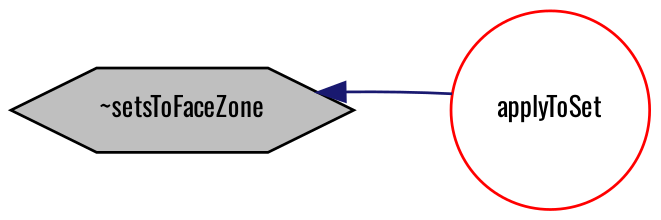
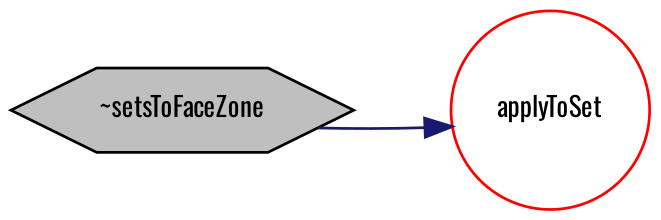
edge "applyToSet" -> "~setsToFaceZone": reversed
